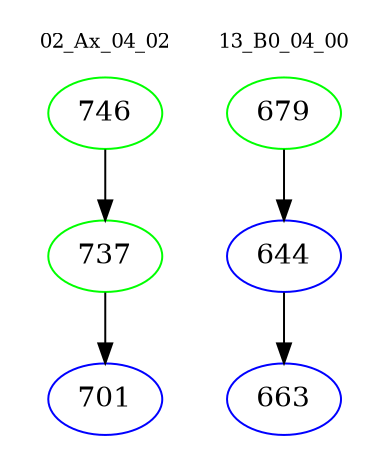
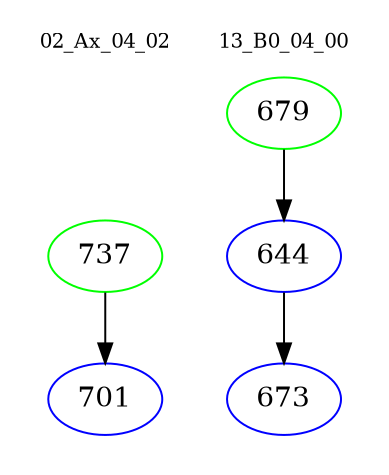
node "746": removed
node "663": label "663" -> "673"
